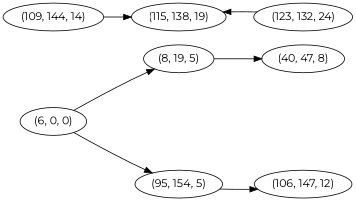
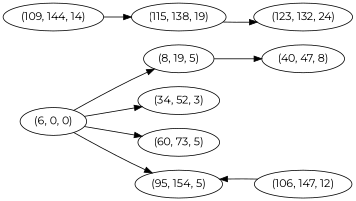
edge "(123, 132, 24)" -> "(115, 138, 19)": reversed
node "(34, 52, 3)": added
node "(60, 73, 5)": added
edge "(95, 154, 5)" -> "(106, 147, 12)": reversed
